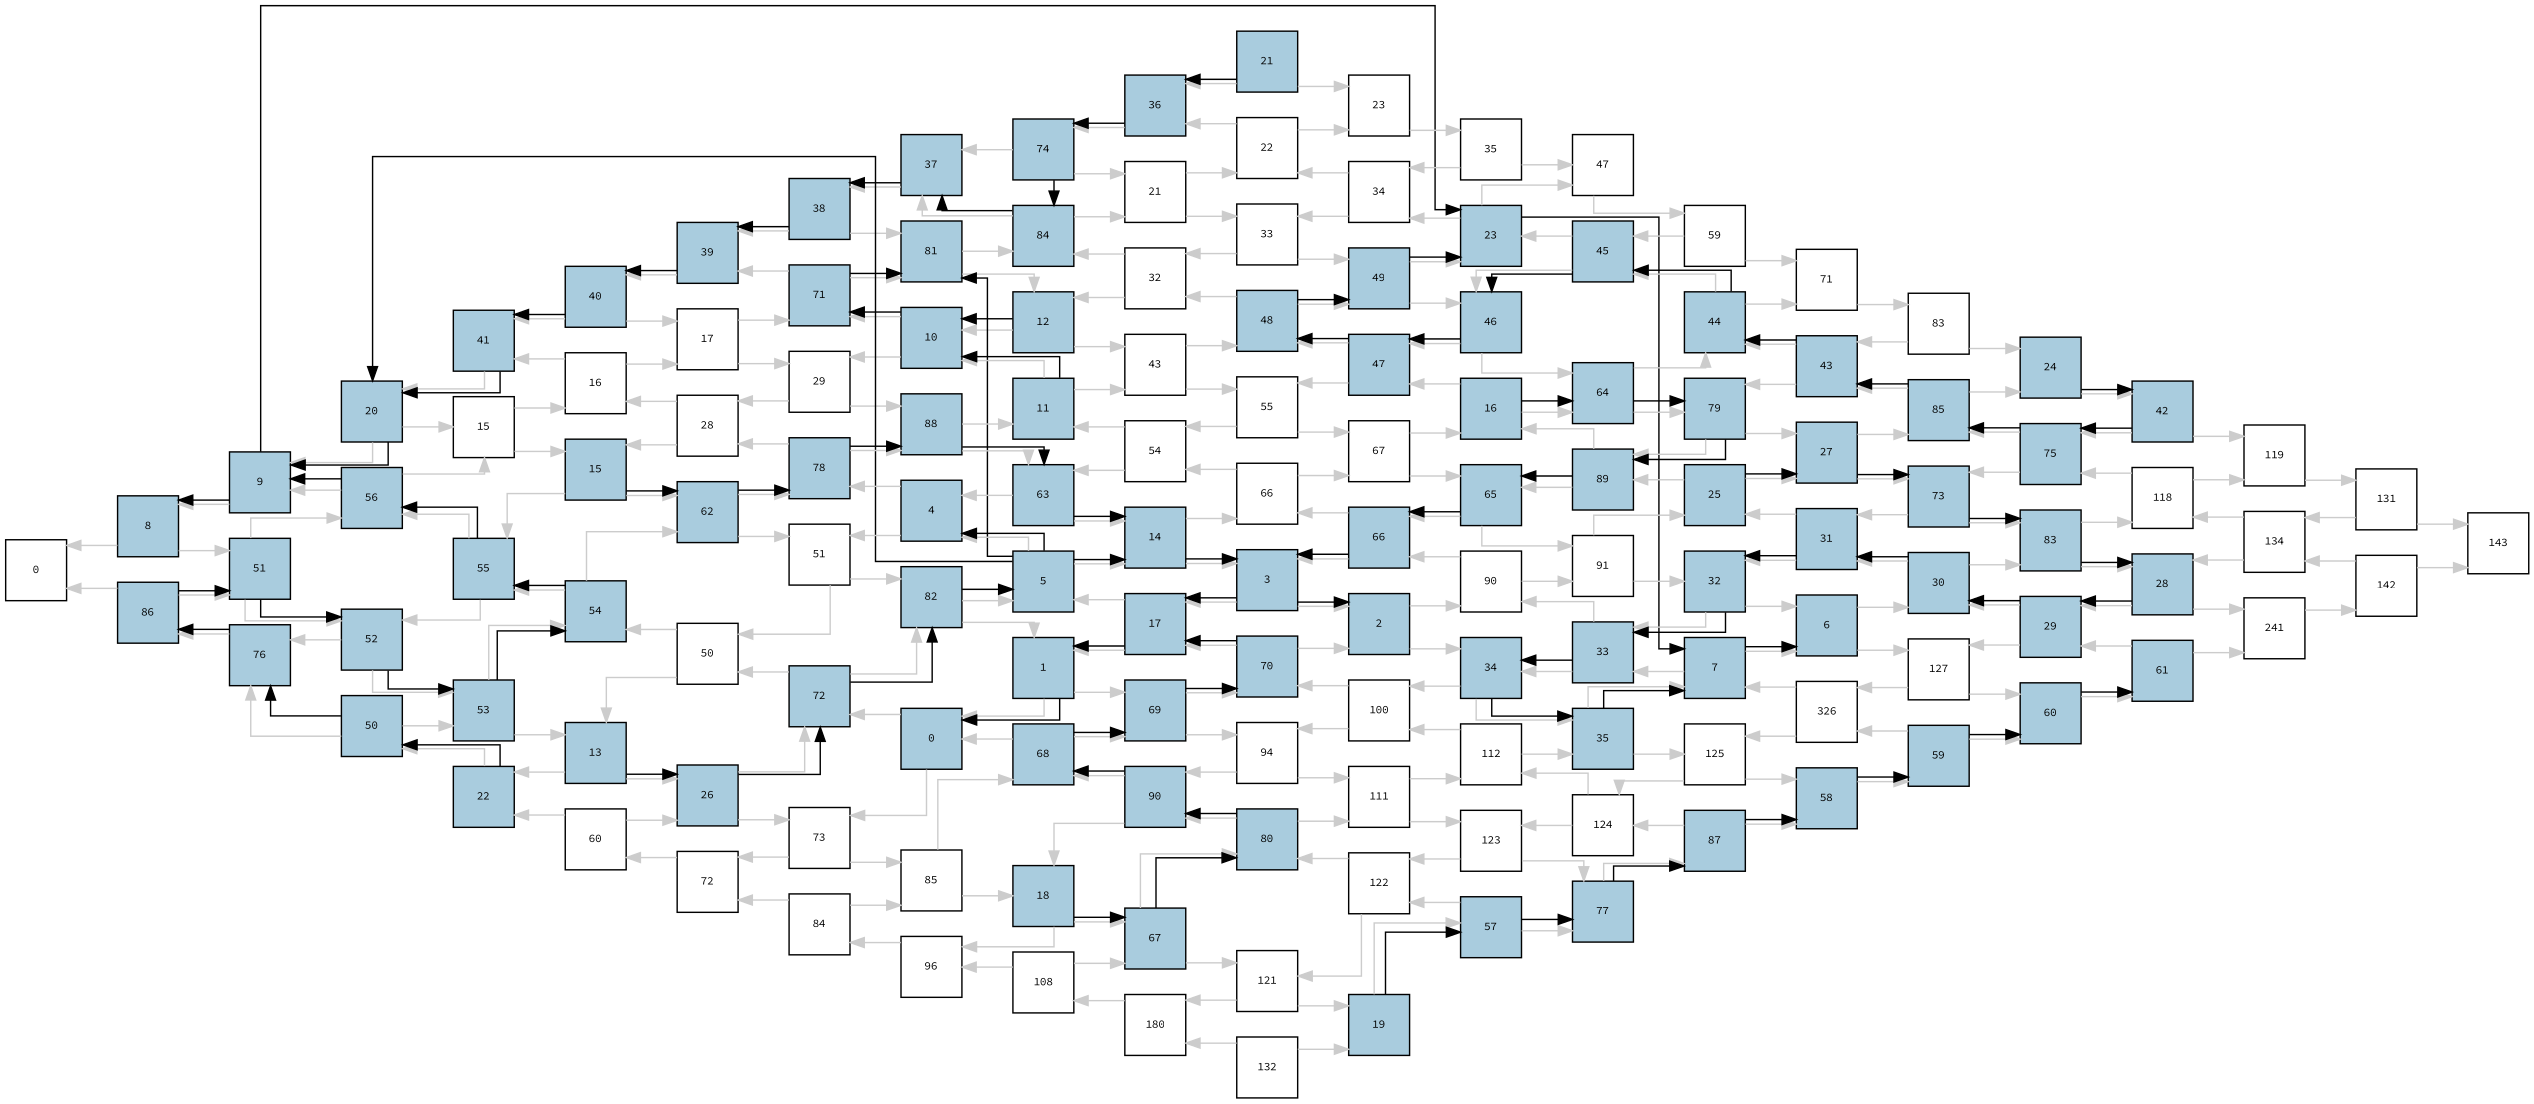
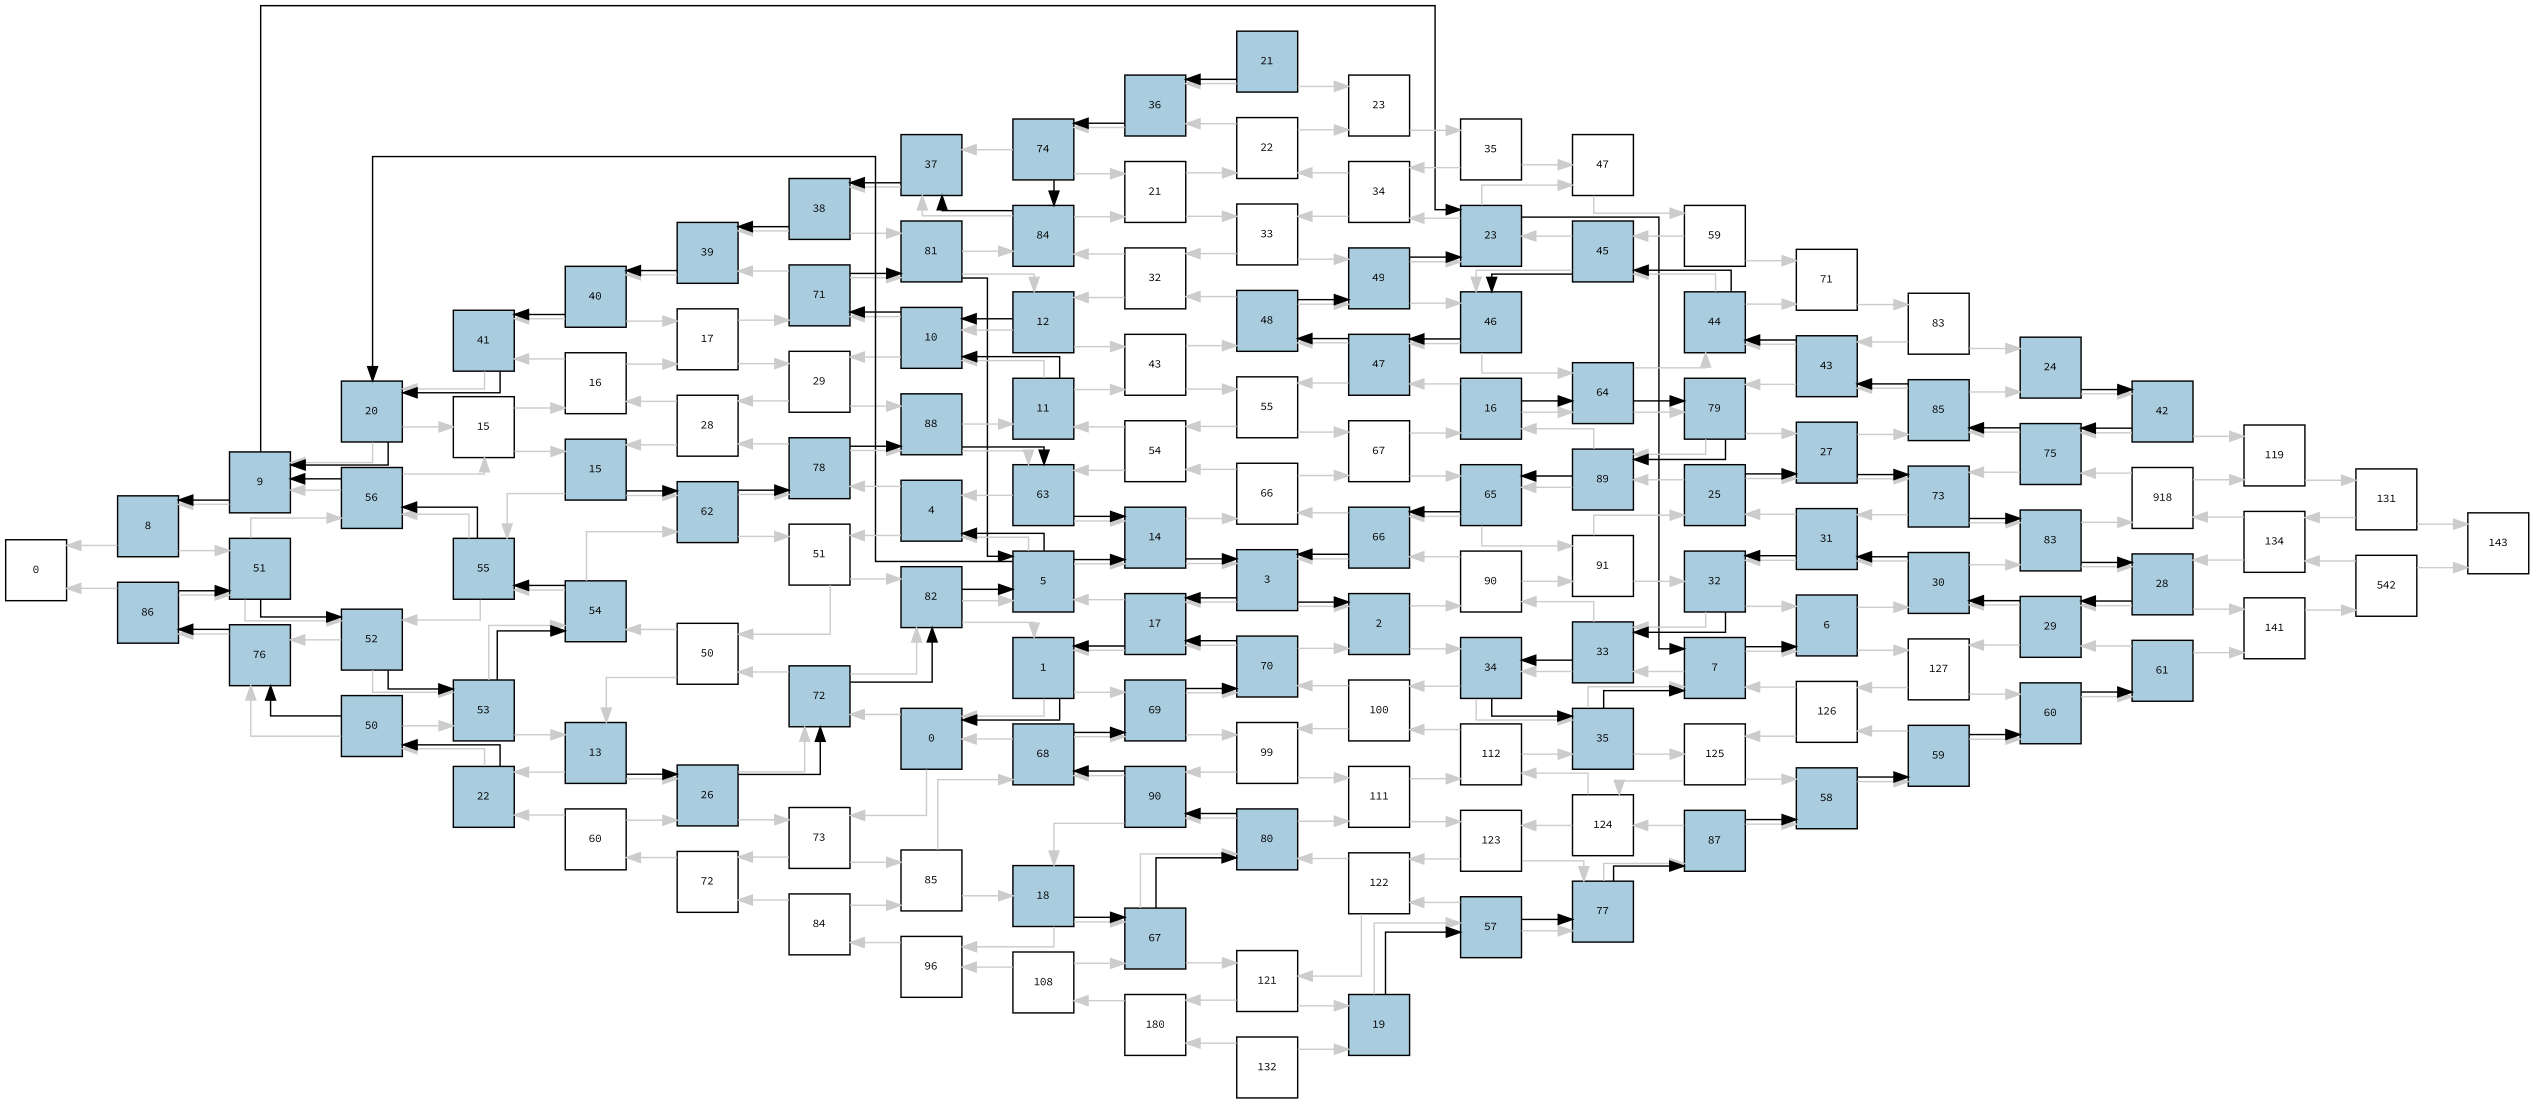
edge "5" -> "81": reversed
node "118": label "118" -> "918"
node "142": label "142" -> "542"
node "241": label "241" -> "141"
node "326": label "326" -> "126"
node "94": label "94" -> "99"
